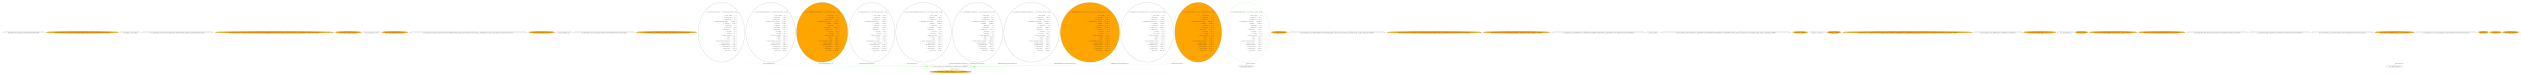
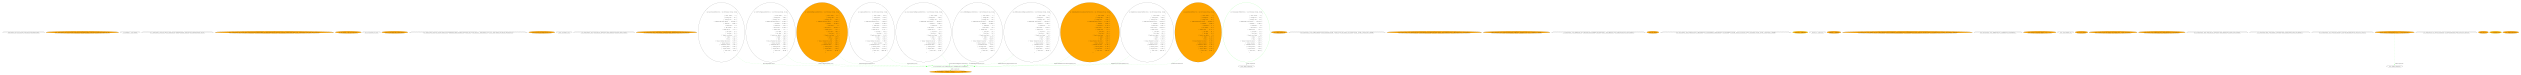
node "Entry Unk.Select": fillcolor white -> orange
